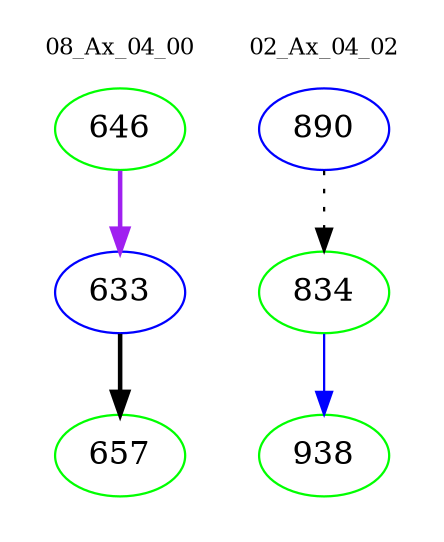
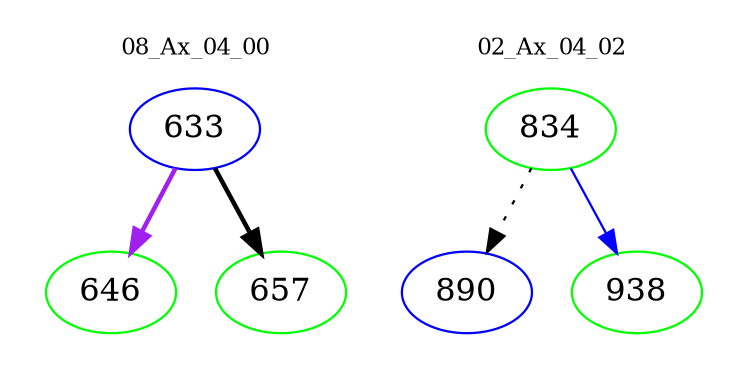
edge "646" -> "633": reversed
edge "890" -> "834": reversed
